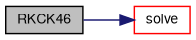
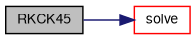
node "RKCK46": label "RKCK46" -> "RKCK45"
